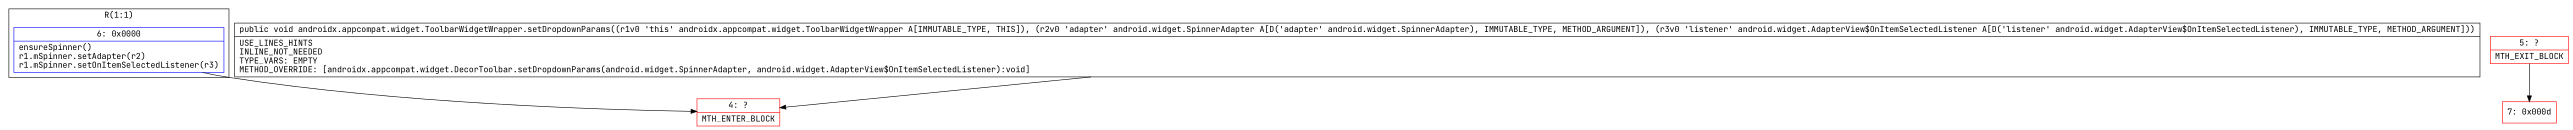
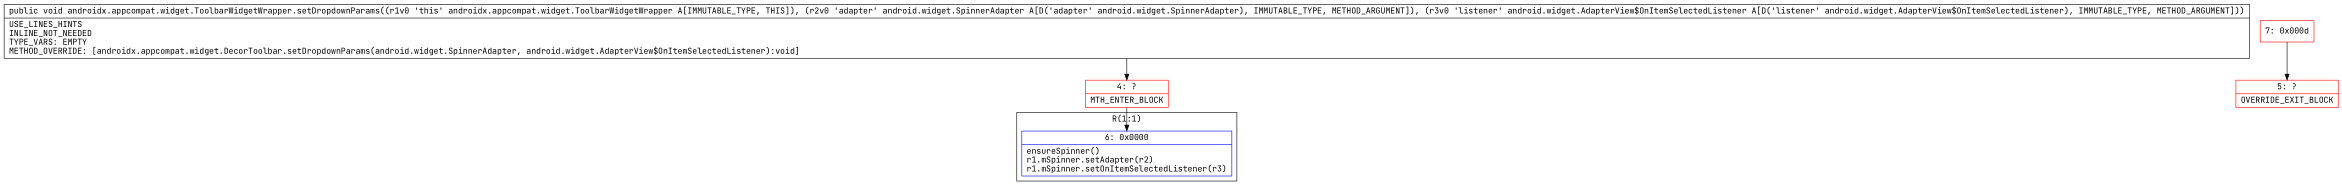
node "5: ?": text "MTH_EXIT_BLOCK" -> "OVERRIDE_EXIT_BLOCK"
edge "5: ?" -> "7: 0x000d": reversed
edge "6: 0x0000" -> "4: ?": reversed
